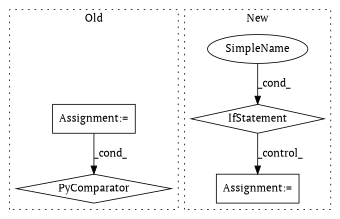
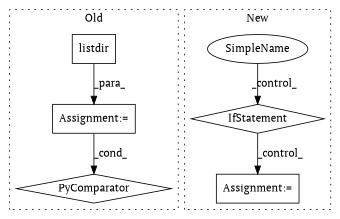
node "listdir": added
edge "SimpleName" -> "IfStatement": label "_cond_" -> "_control_"
